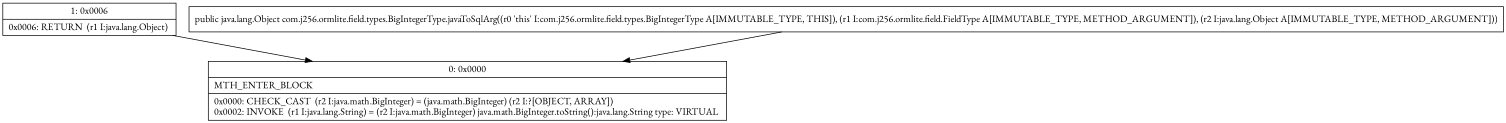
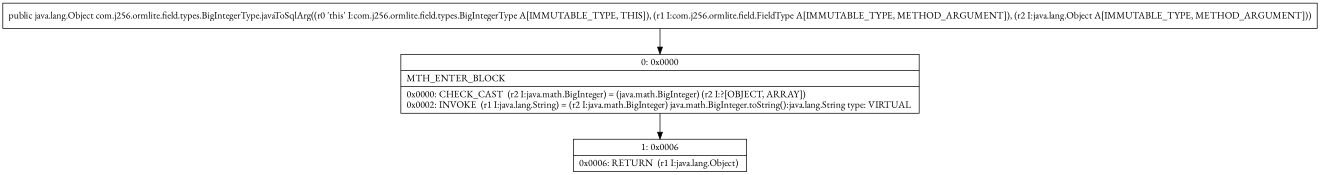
edge "1: 0x0006" -> "0: 0x0000": reversed
